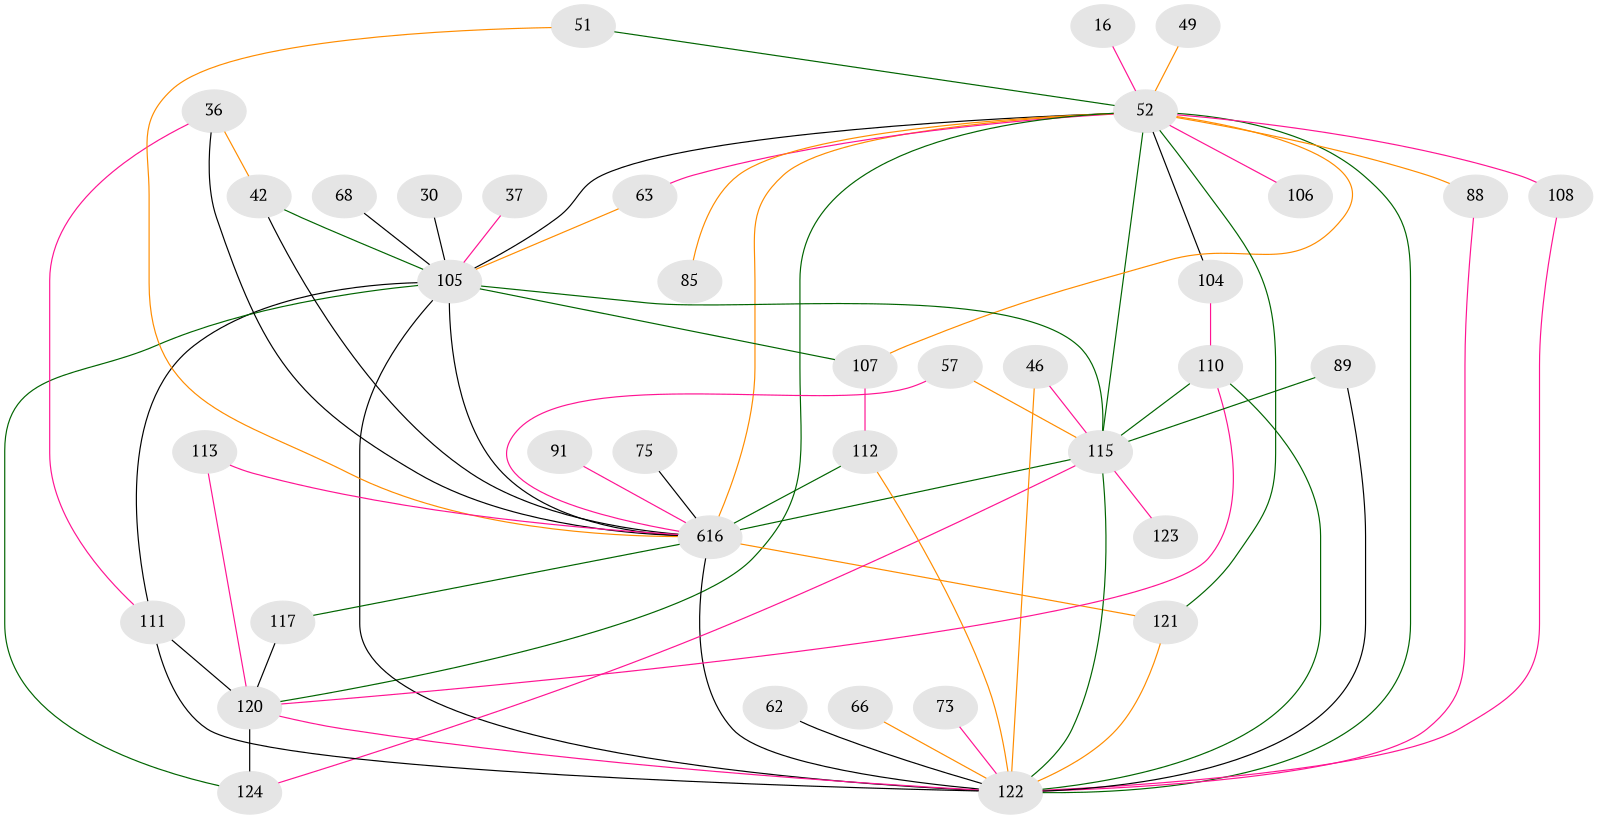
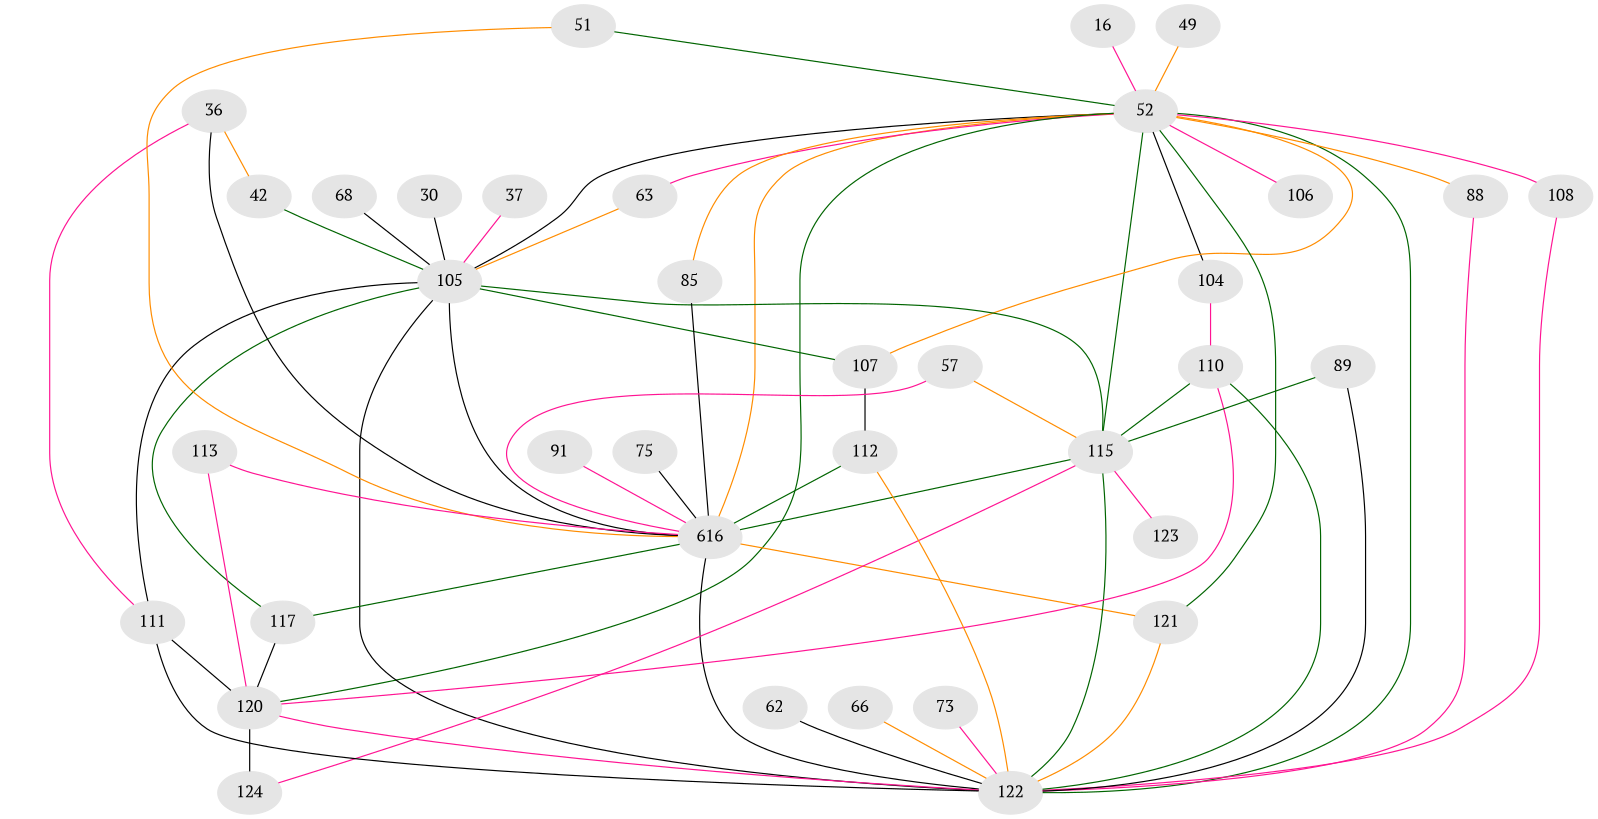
node "46": removed
edge "107" -- "112": color deeppink -> black
edge "42" -- "616": now "85" -- "616"
edge "105" -- "124": now "105" -- "117"
